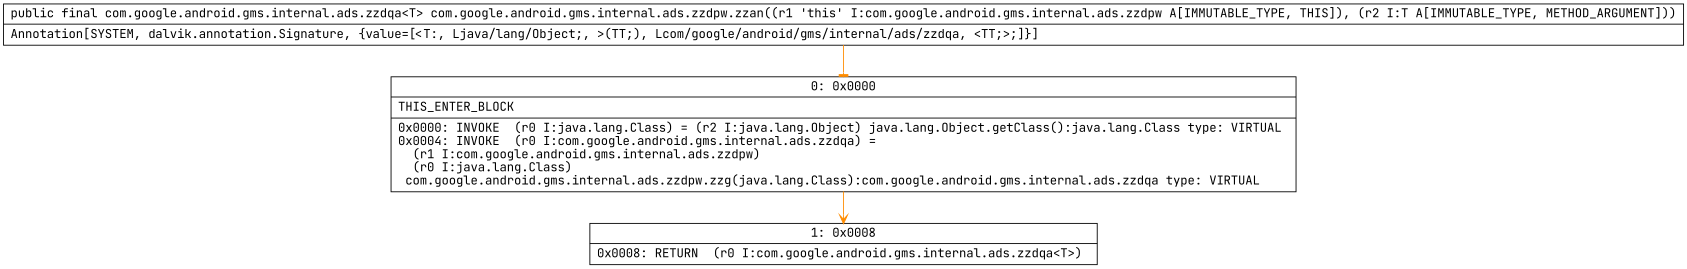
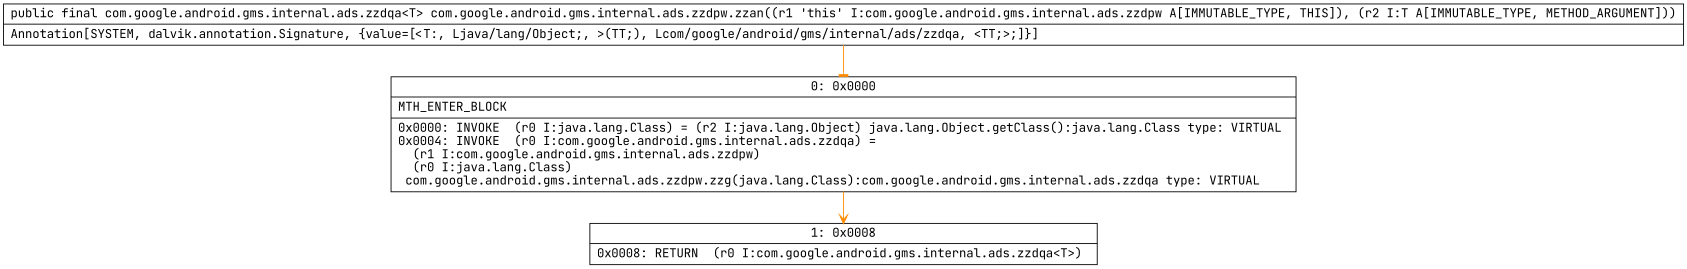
node "0: 0x0000": text "THIS_ENTER_BLOCK" -> "MTH_ENTER_BLOCK"
